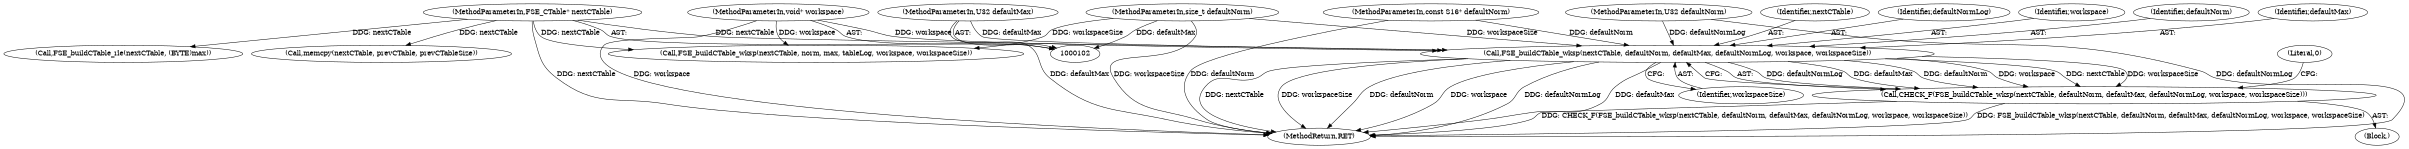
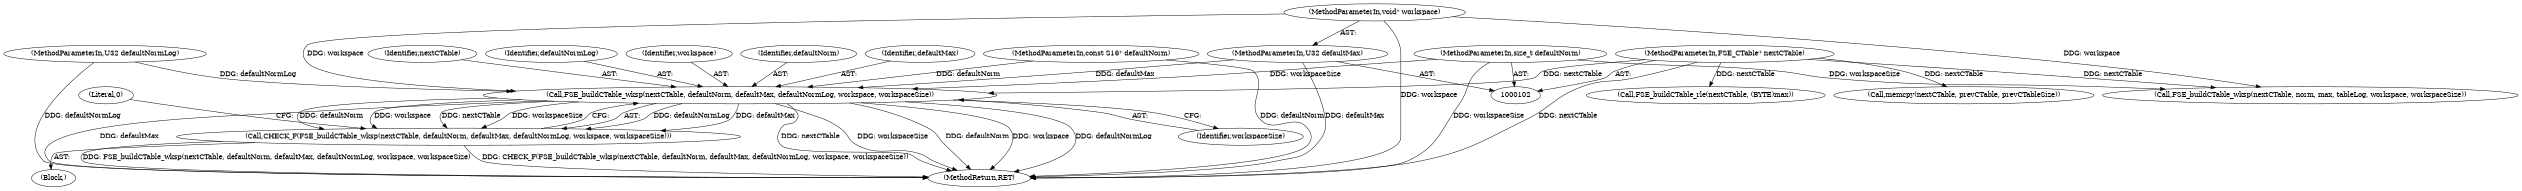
node "(MethodParameterIn,U32 defaultNorm)": label "(MethodParameterIn,U32 defaultNorm)" -> "(MethodParameterIn,U32 defaultNormLog)"
edge "(MethodParameterIn,size_t defaultNorm)" -> "1000102": label "DDG: defaultMax" -> "AST: "
edge "(MethodParameterIn,void* workspace)" -> "1000102": now "(MethodParameterIn,void* workspace)" -> "(MethodParameterIn,U32 defaultMax)"
